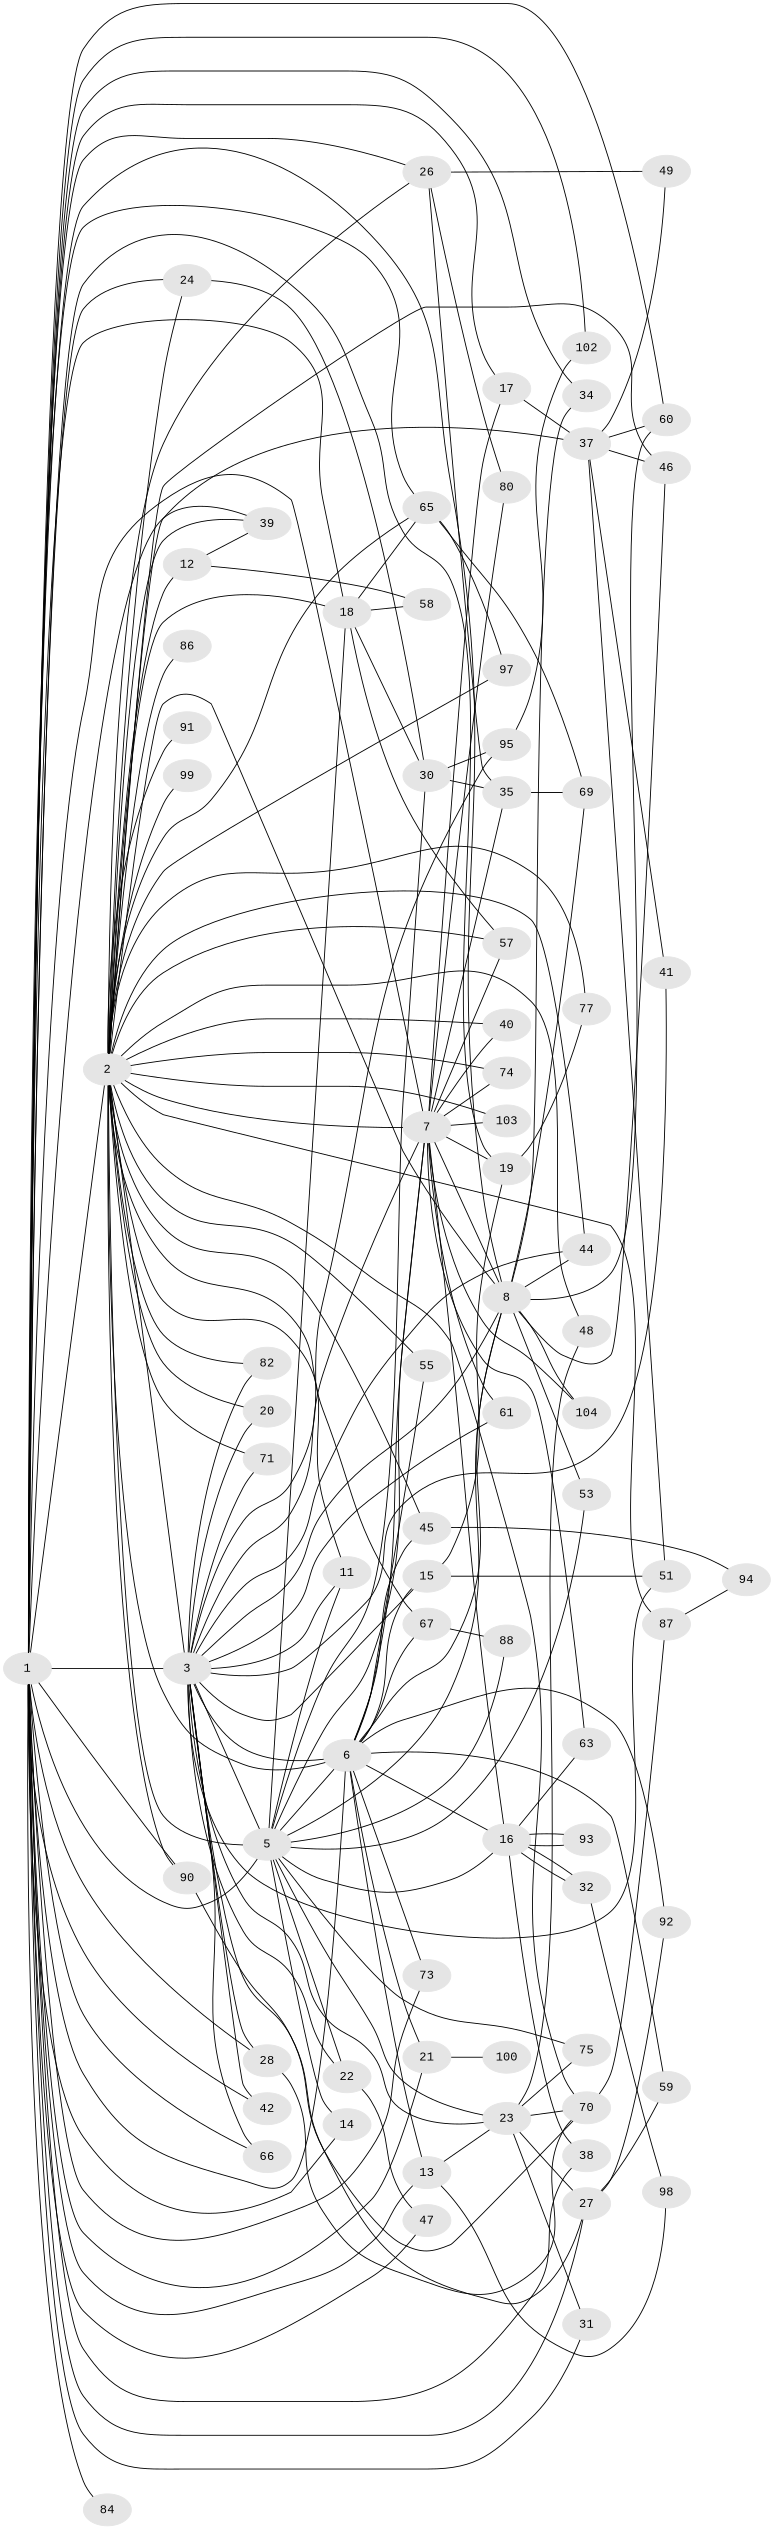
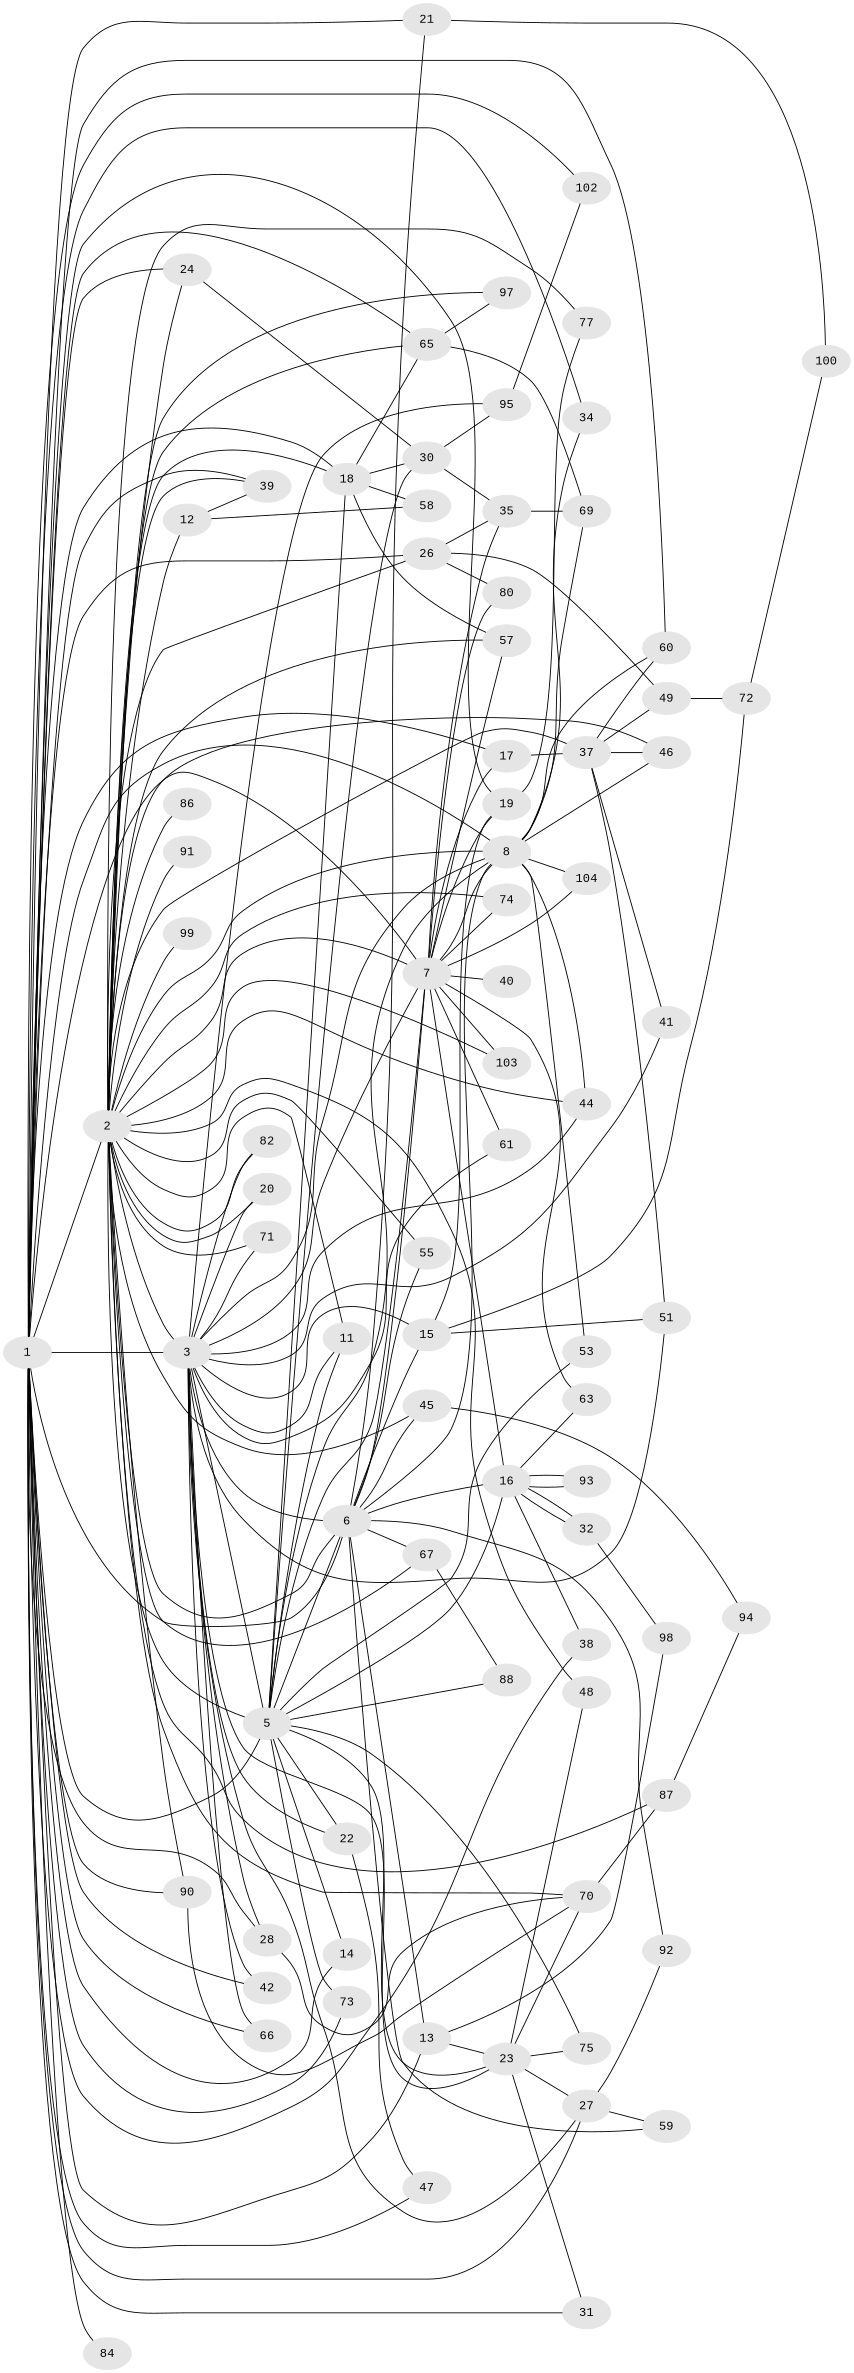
node "72": added
edge "40" -- "2": removed
edge "6" -- "73": now "5" -- "73"
